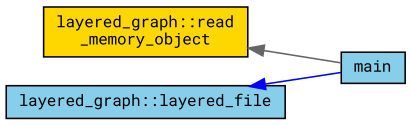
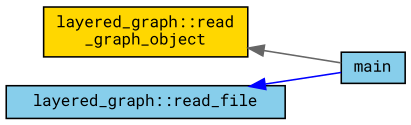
node "layered_graph::read _memory_object": label "layered_graph::read _memory_object" -> "layered_graph::read _graph_object"
node "layered_graph::layered_file": label "layered_graph::layered_file" -> "layered_graph::read_file"
